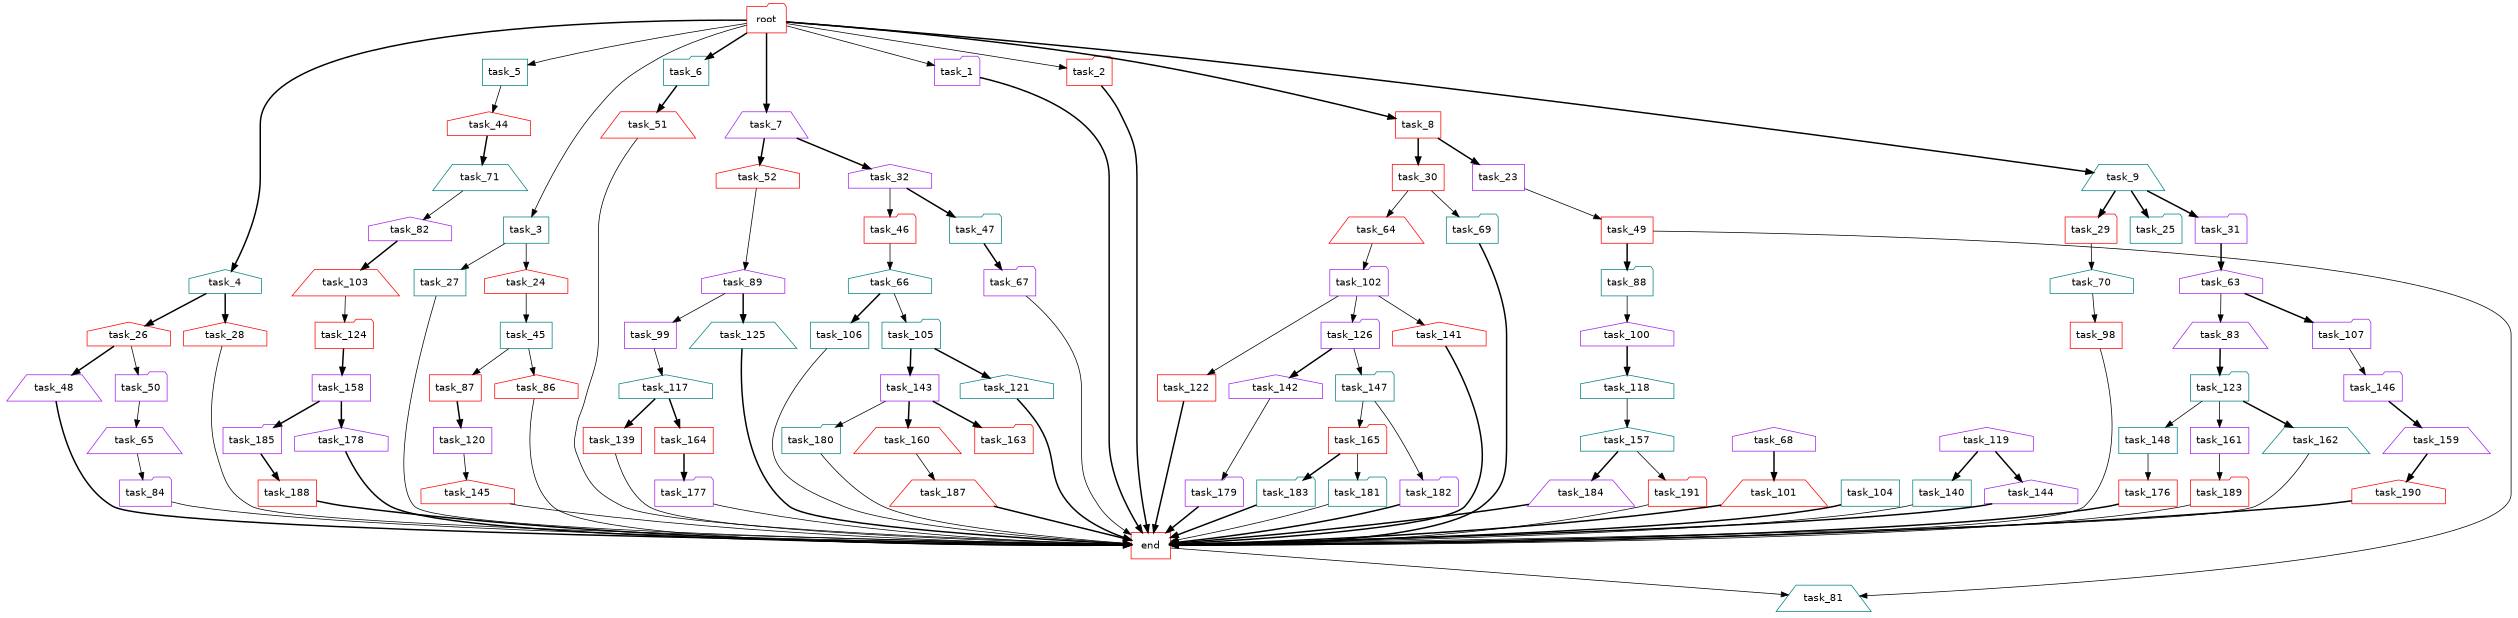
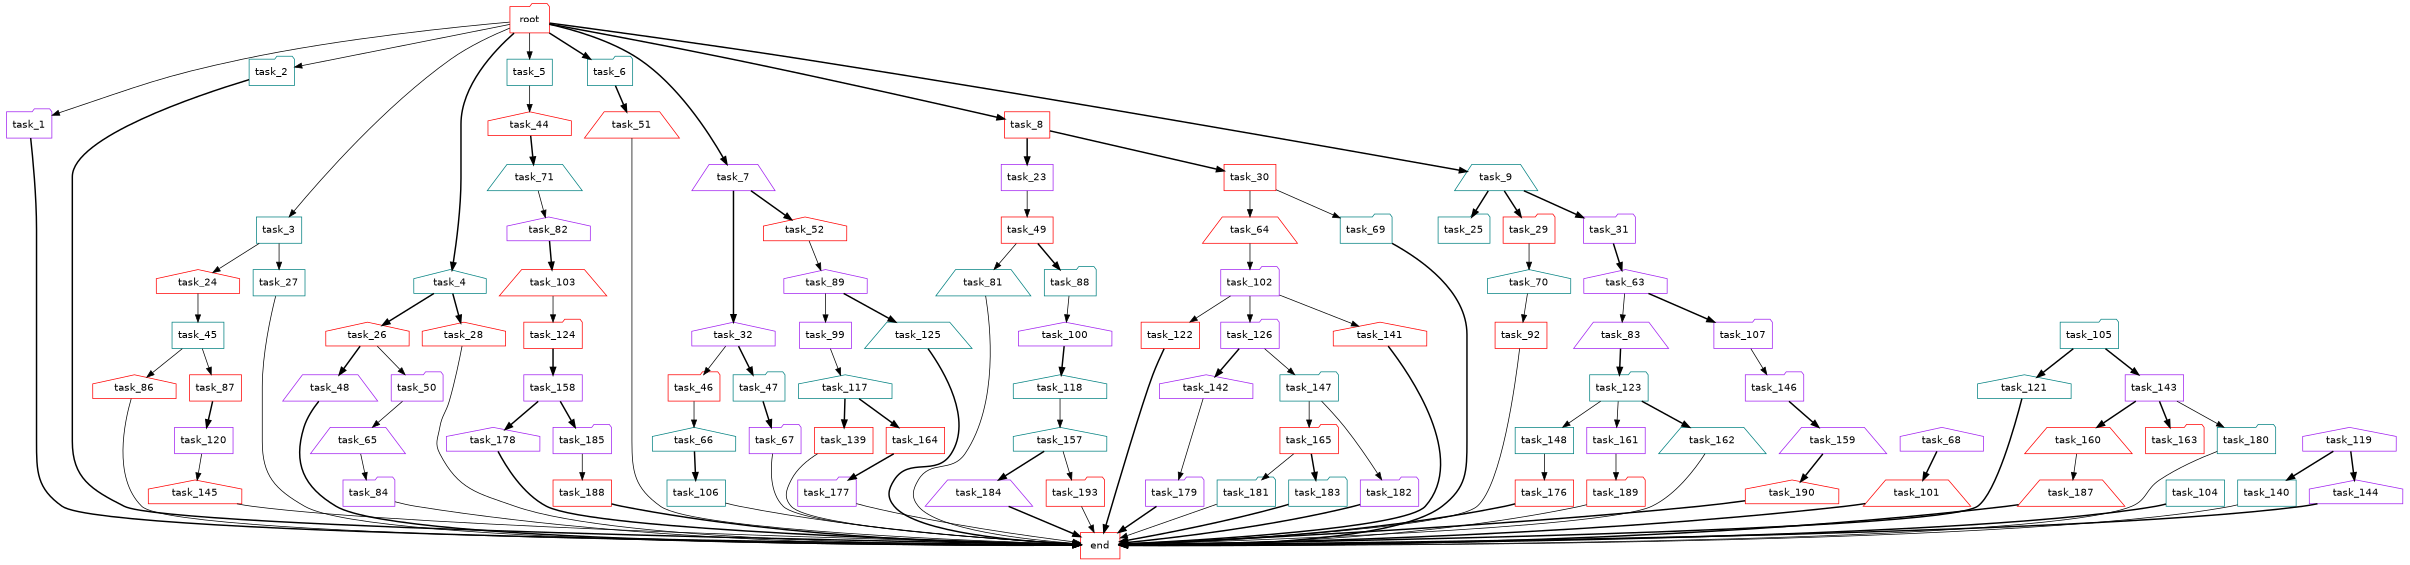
node "task_2": color red -> teal
edge "task_66" -> "task_105": removed
node "task_98": label "task_98" -> "task_92"
edge "task_185" -> "task_188": style bold -> solid
node "task_191": label "task_191" -> "task_193"
edge "end" -> "task_81": reversed
